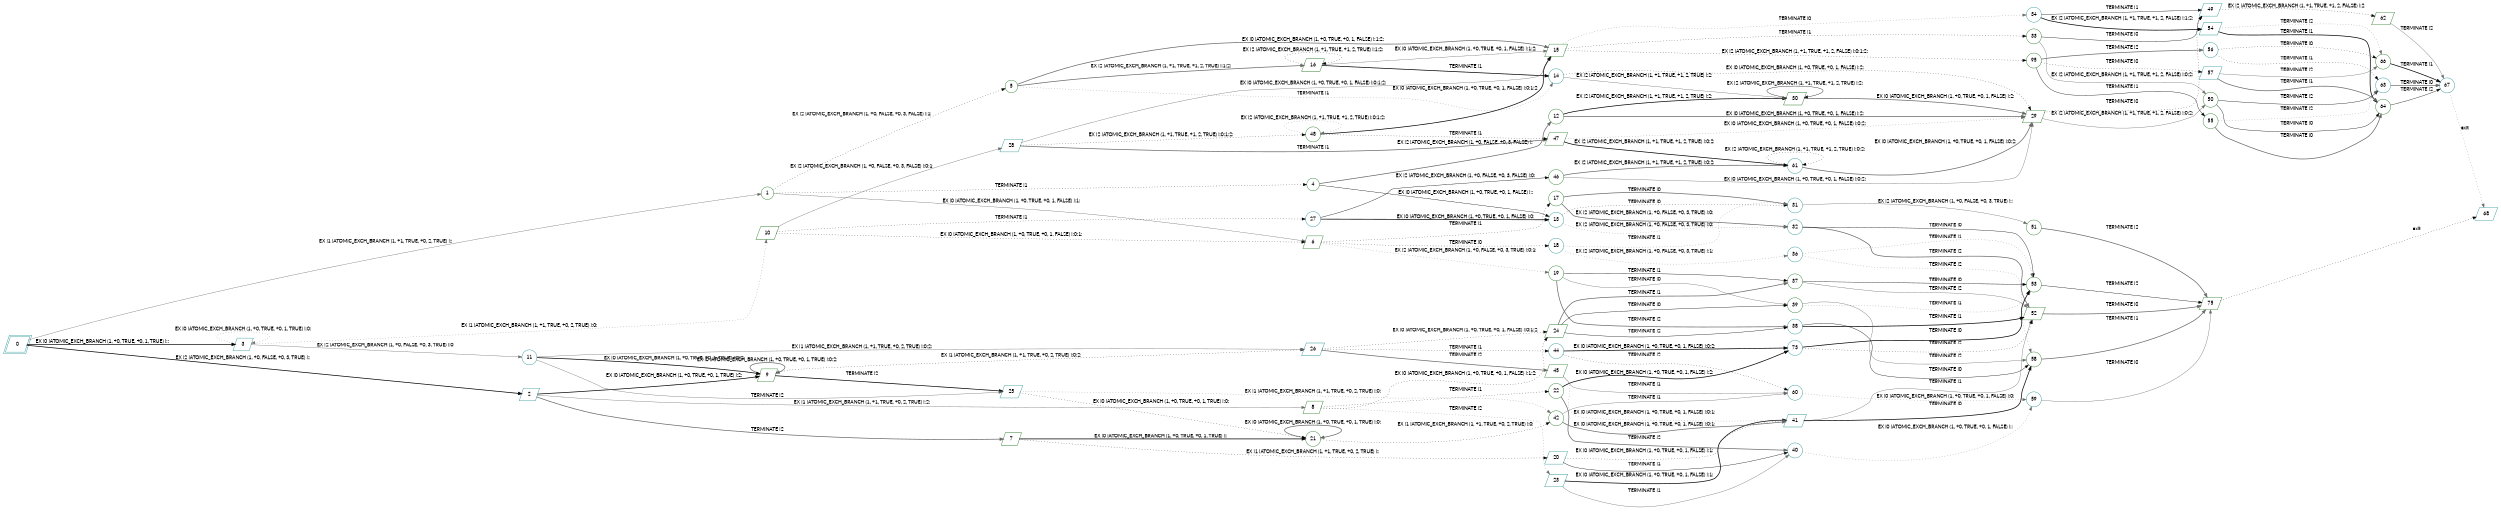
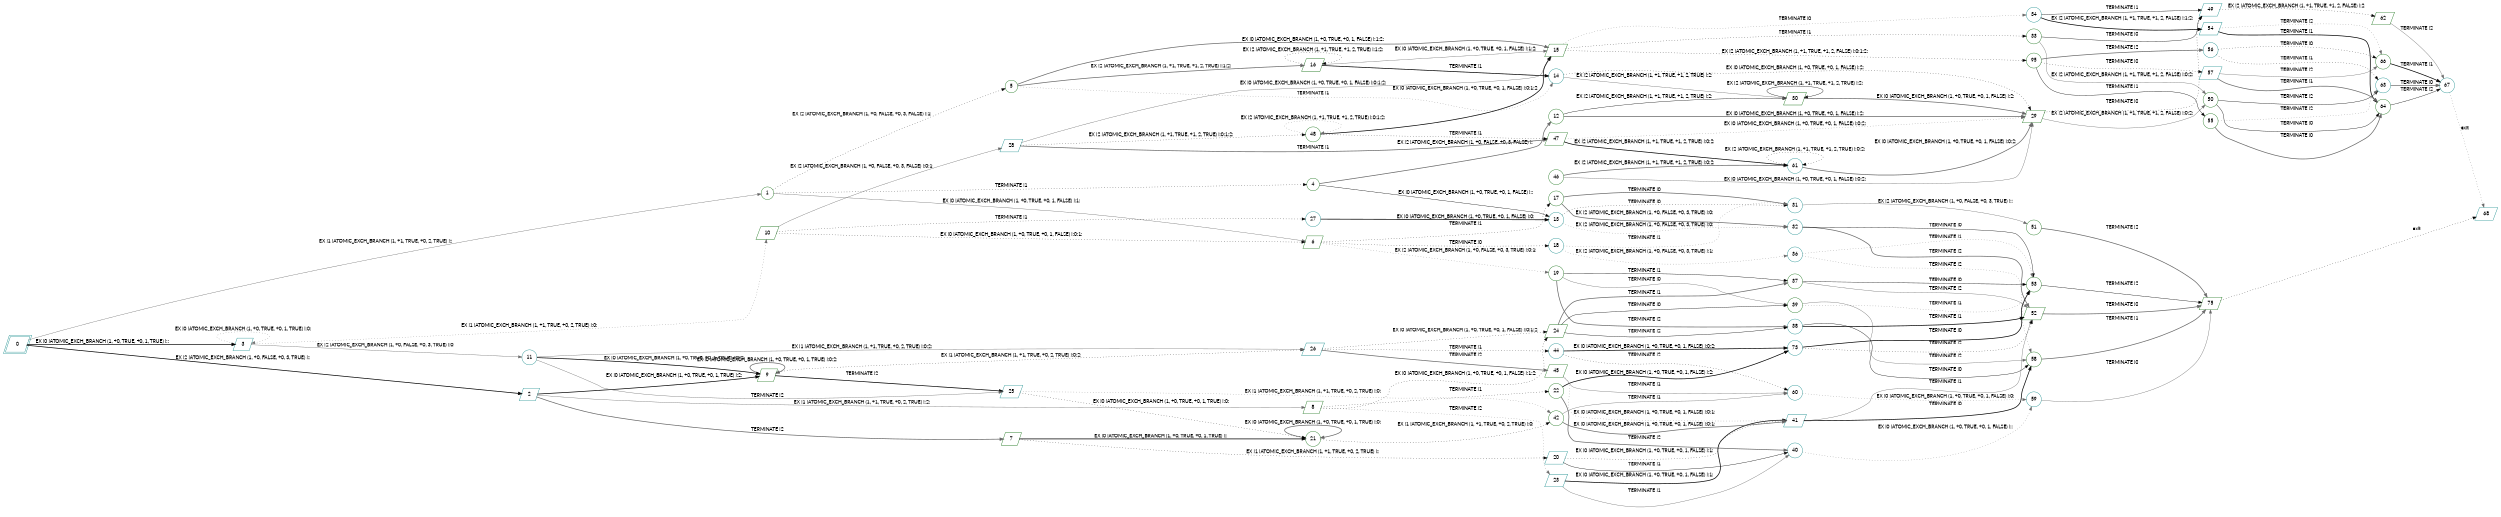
edge "12" -> "30": style bold -> solid
edge "27" -> "46": removed, label "EX !2 !ATOMIC_EXCH_BRANCH (1, +0, FALSE, +0, 3, FALSE) !:0:"
